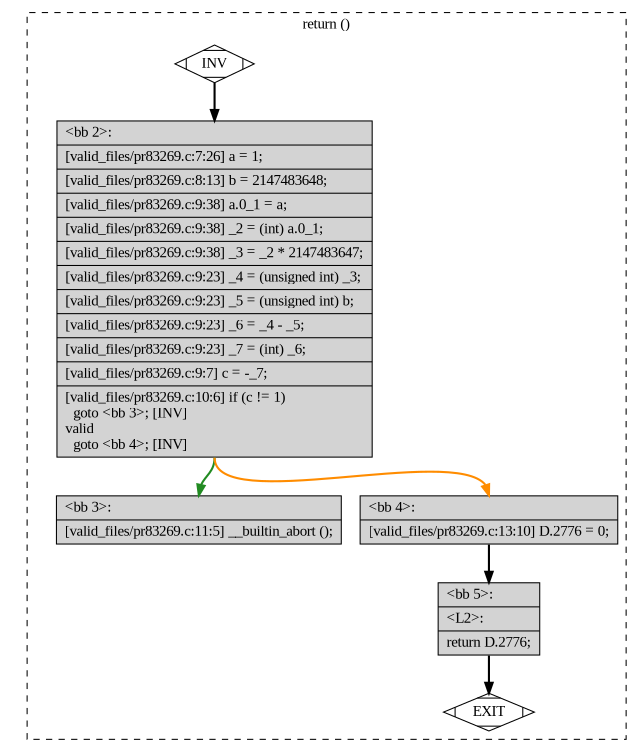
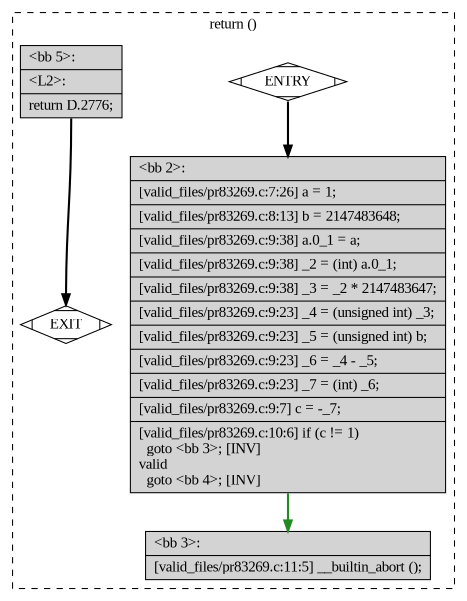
node "INV": label "INV" -> "ENTRY"
node "<bb 4>:": removed
